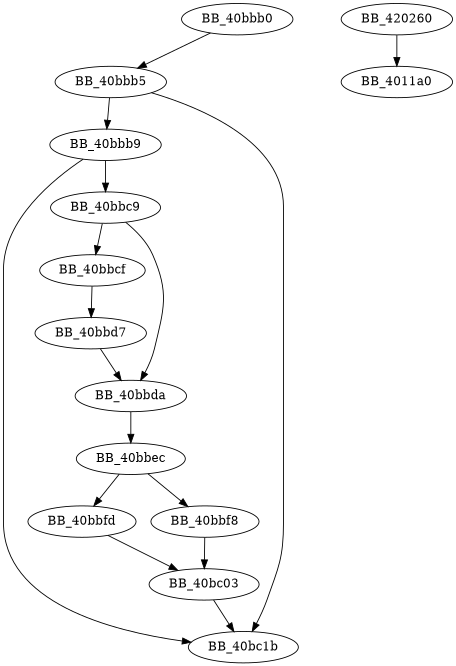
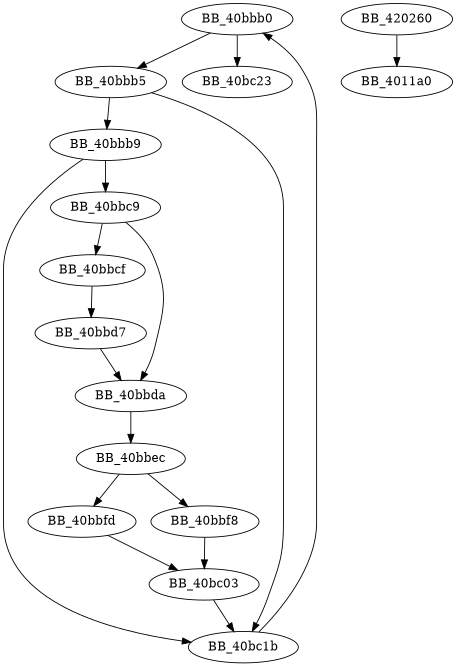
node "BB_40bc23": added
edge "BB_40bc1b" -> "BB_40bbb0": added
